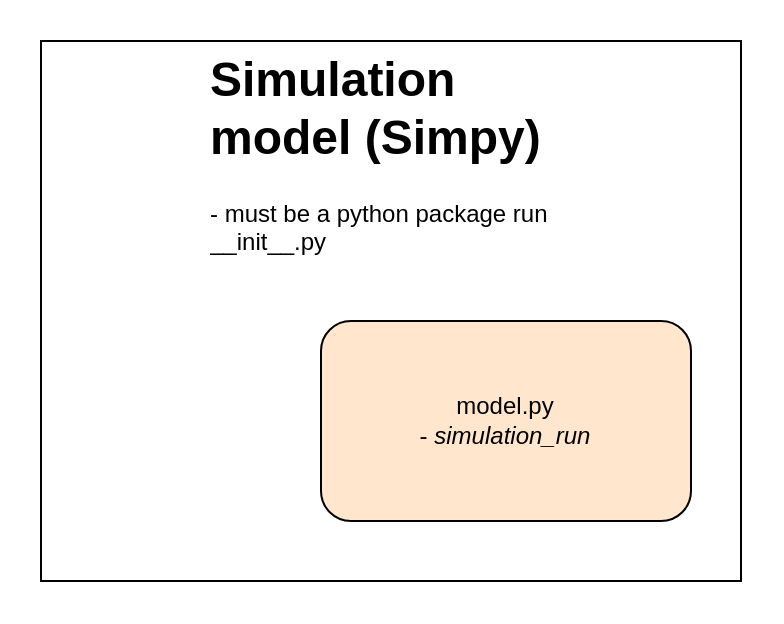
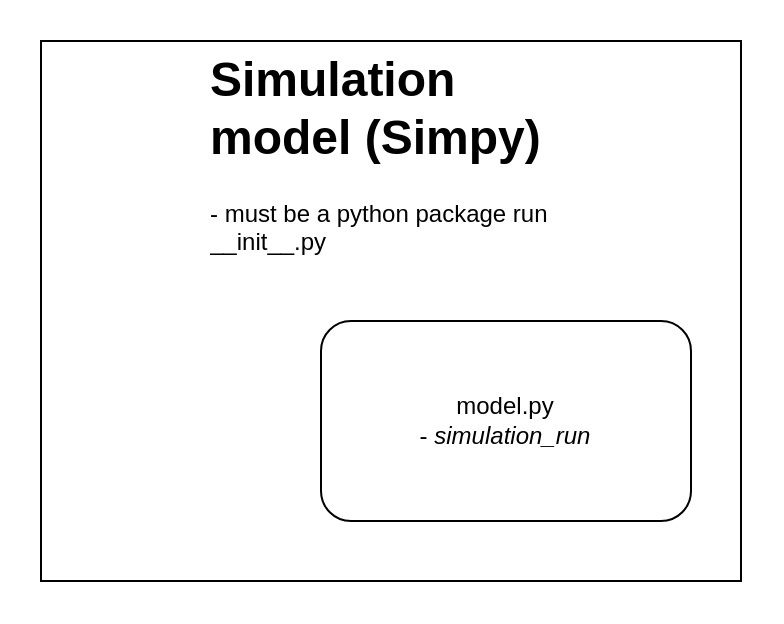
node "model.py - simulation_run": fillcolor #ffe6cc -> #ffffff
